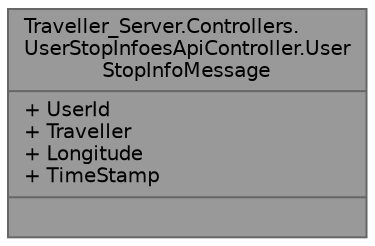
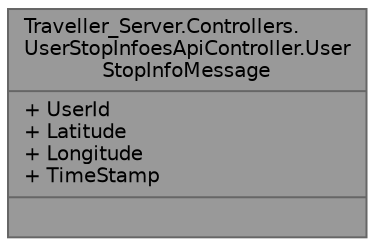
node "Traveller_Server.Controllers.": text "+ Traveller" -> "+ Latitude"
